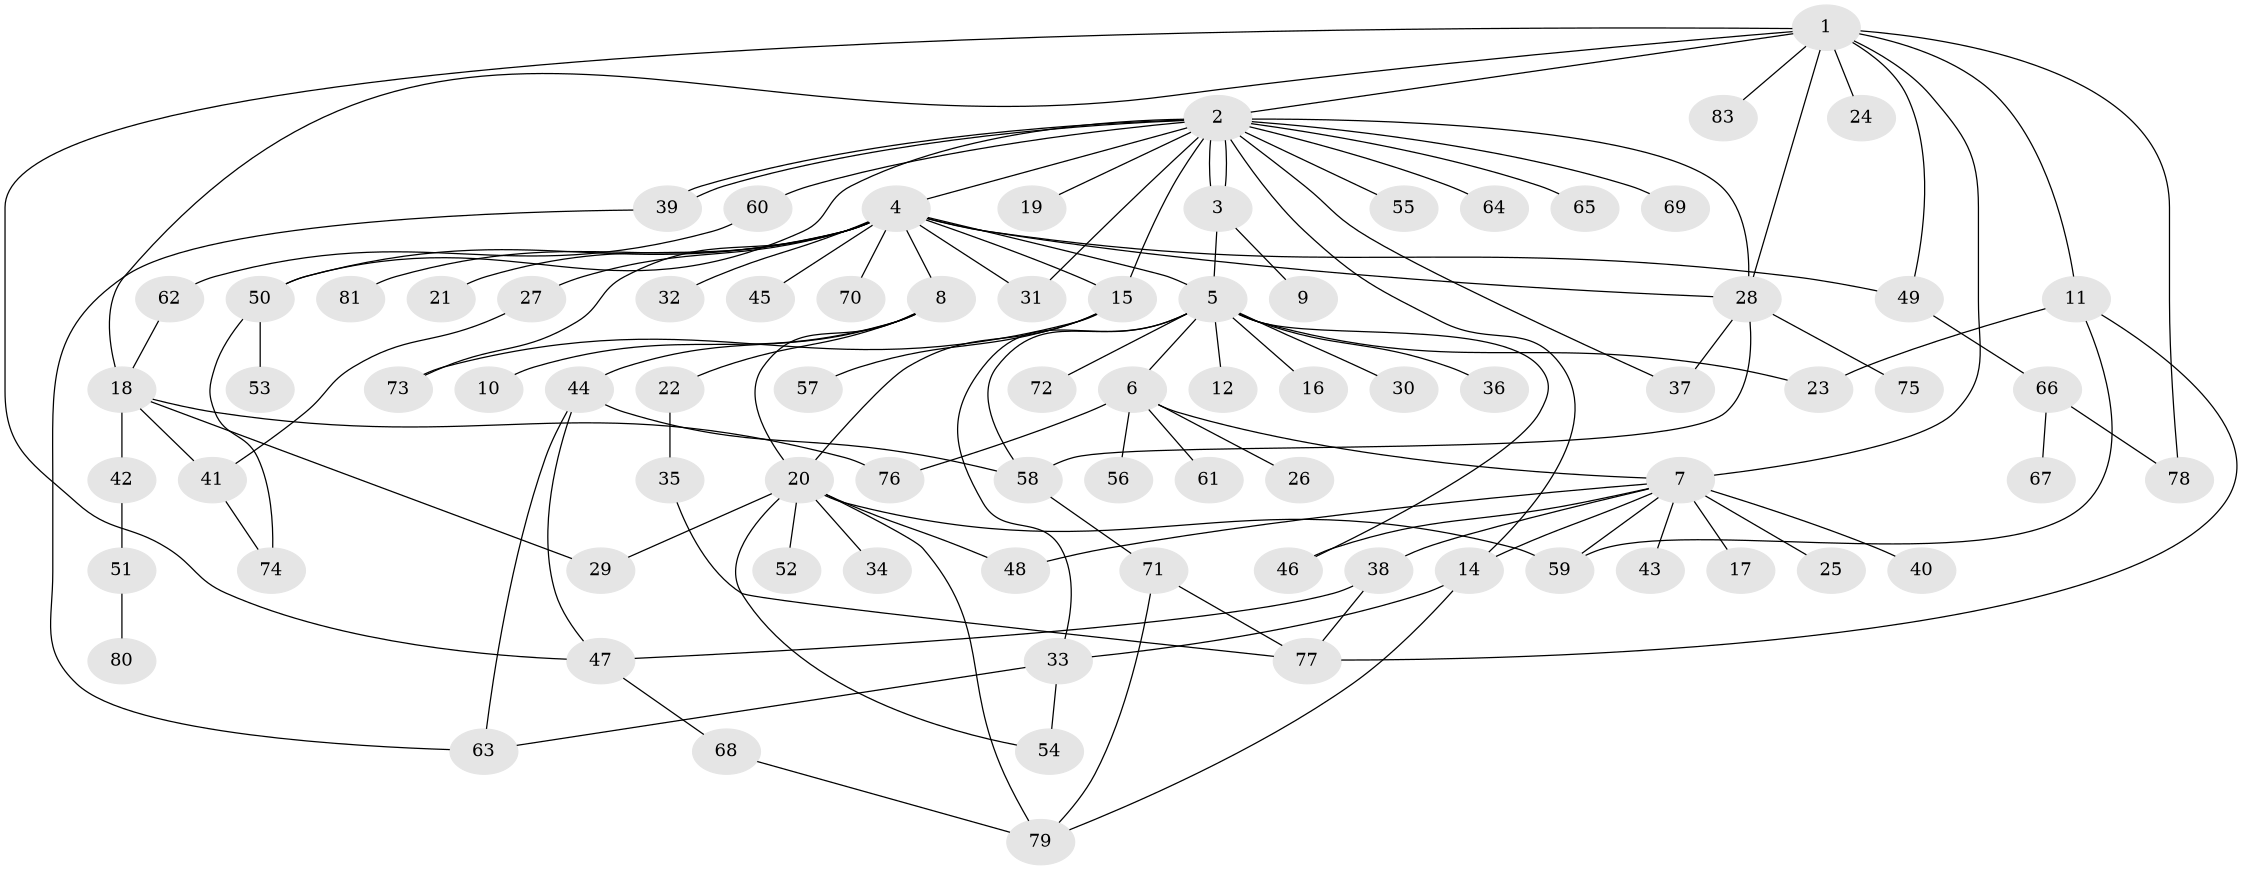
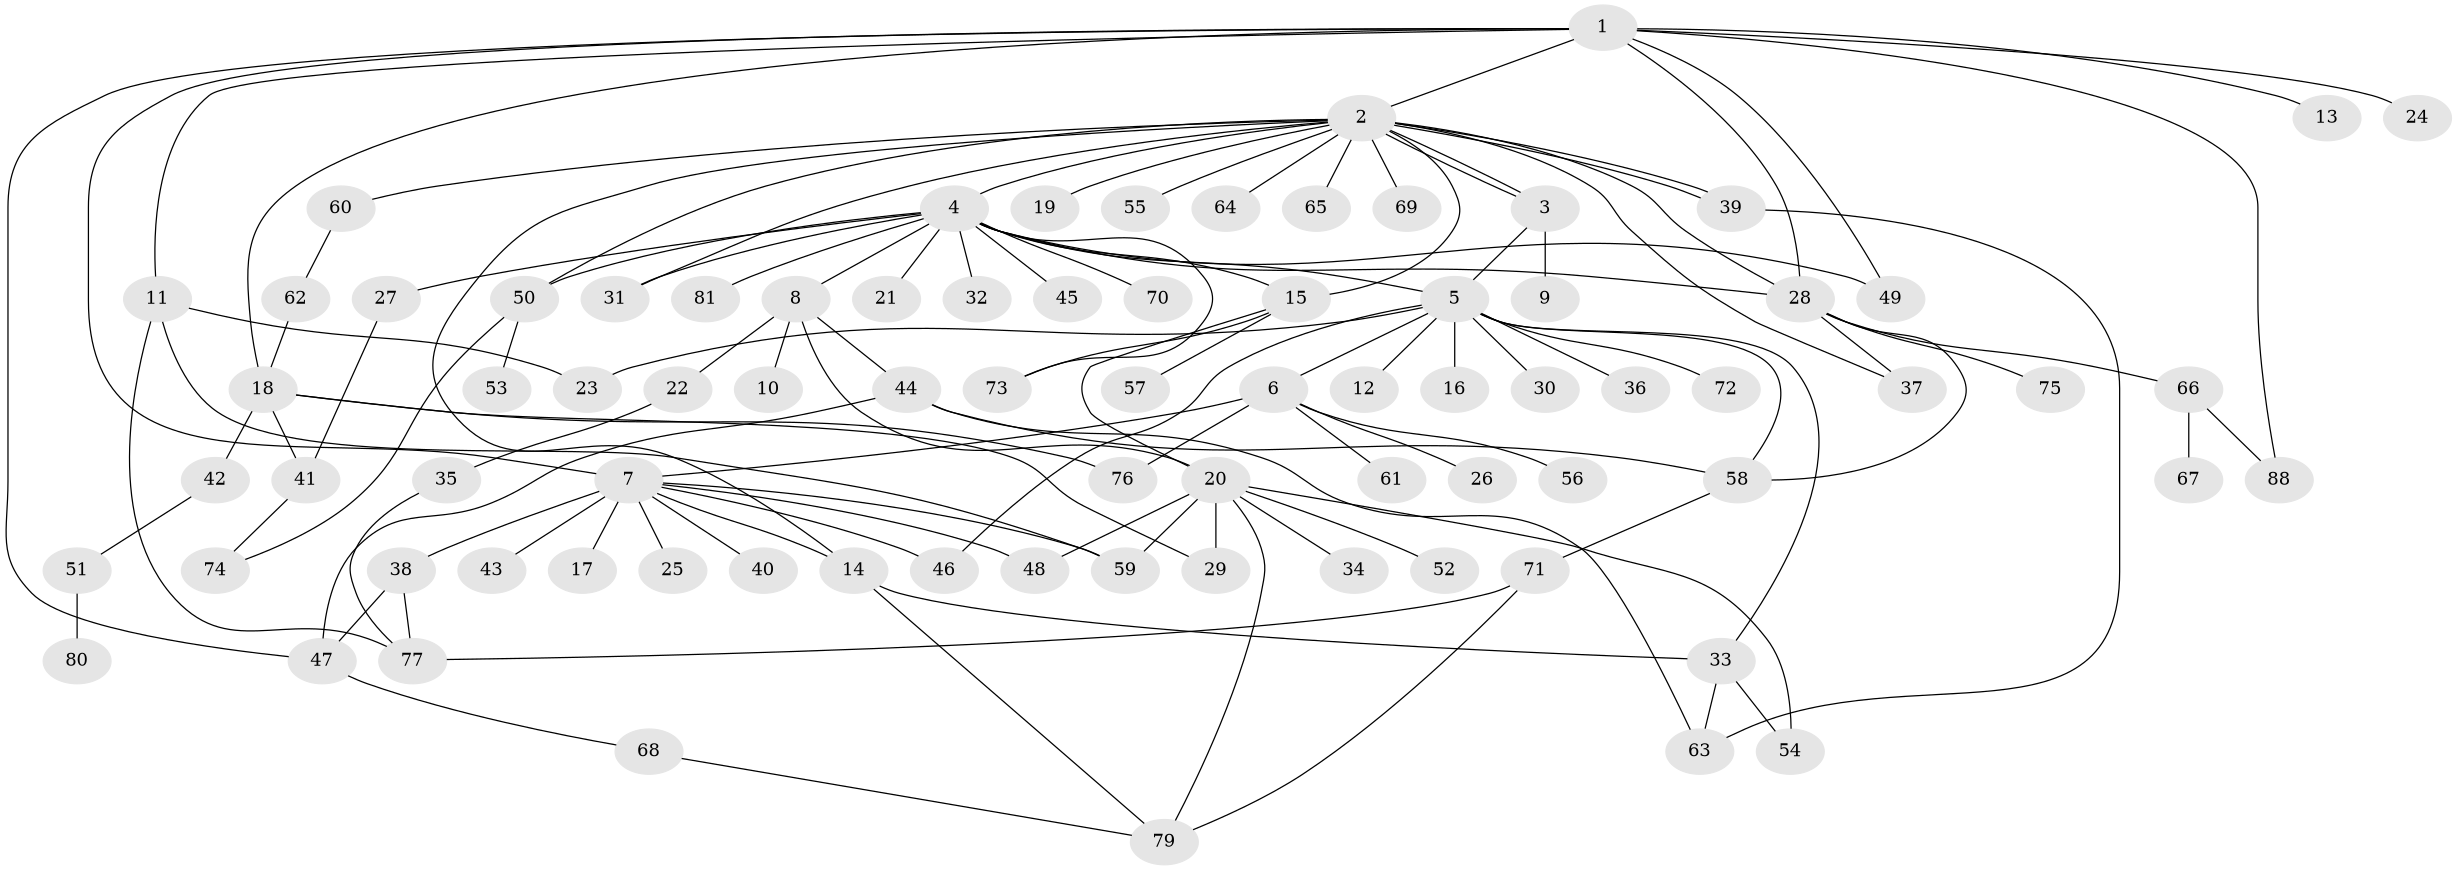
node "83": label "83" -> "13"
edge "49" -- "66": now "28" -- "66"
node "78": label "78" -> "88"
